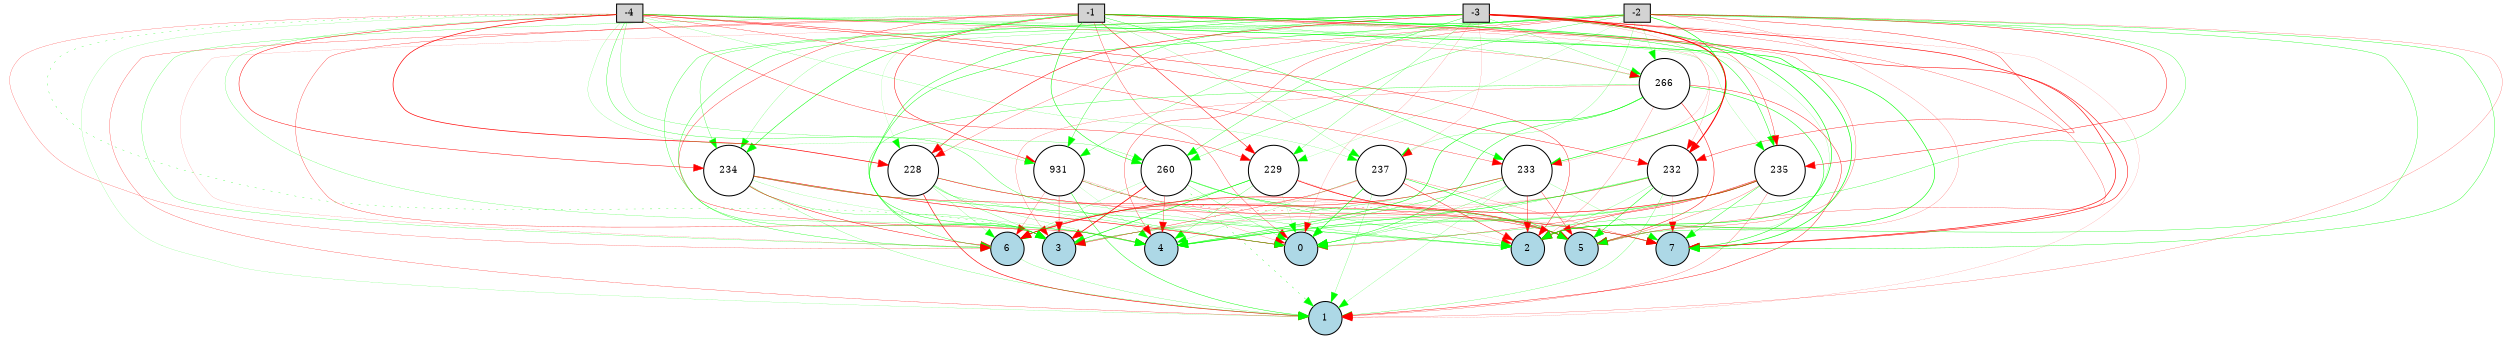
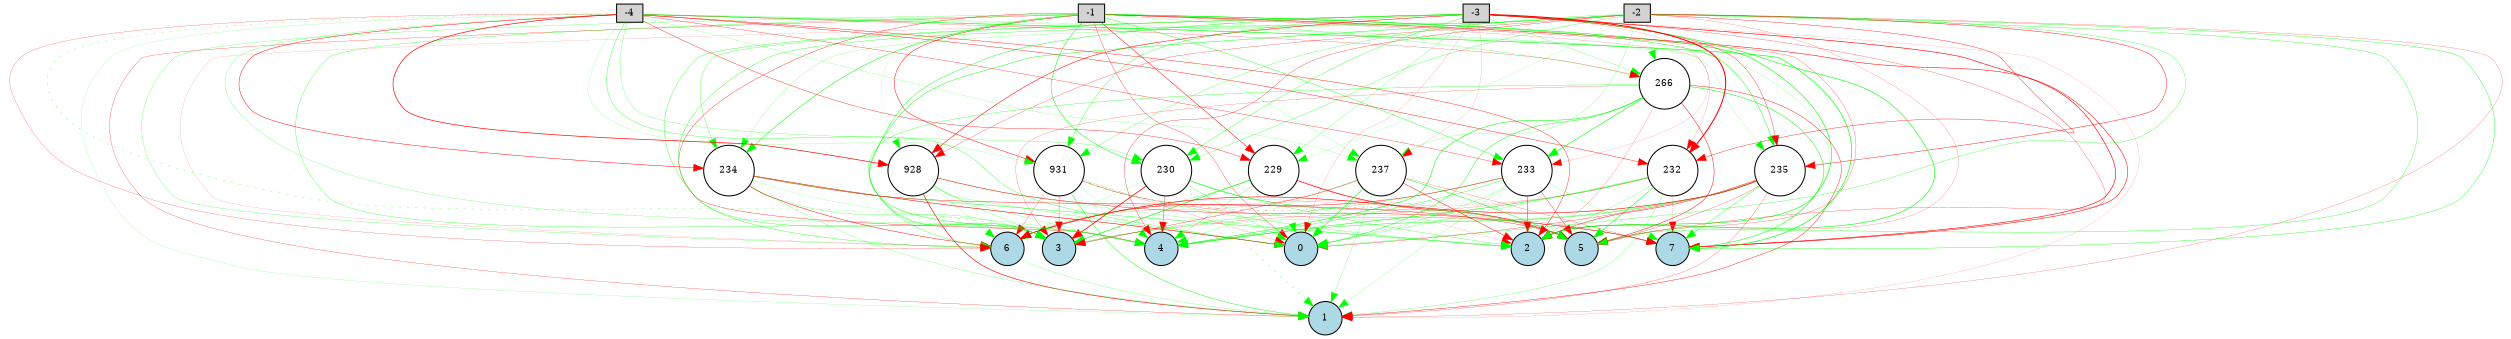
edge "-1" -> "3": color red -> green
edge "-2" -> "233": now "266" -> "233"
node "228": label "228" -> "928"
node "260": label "260" -> "230"
